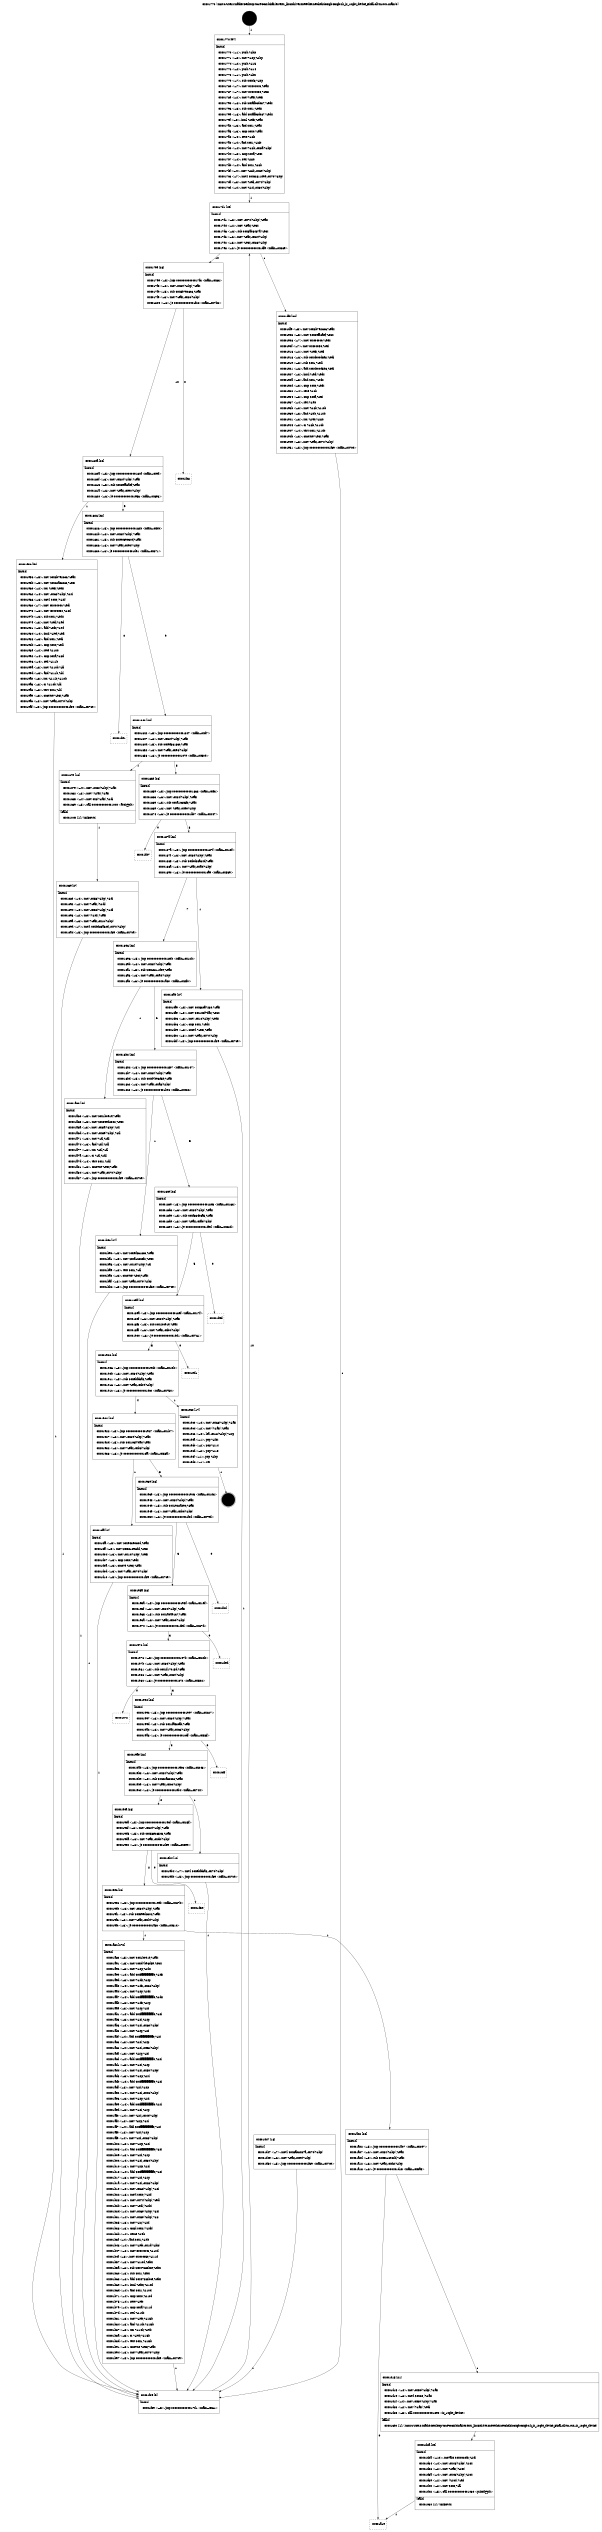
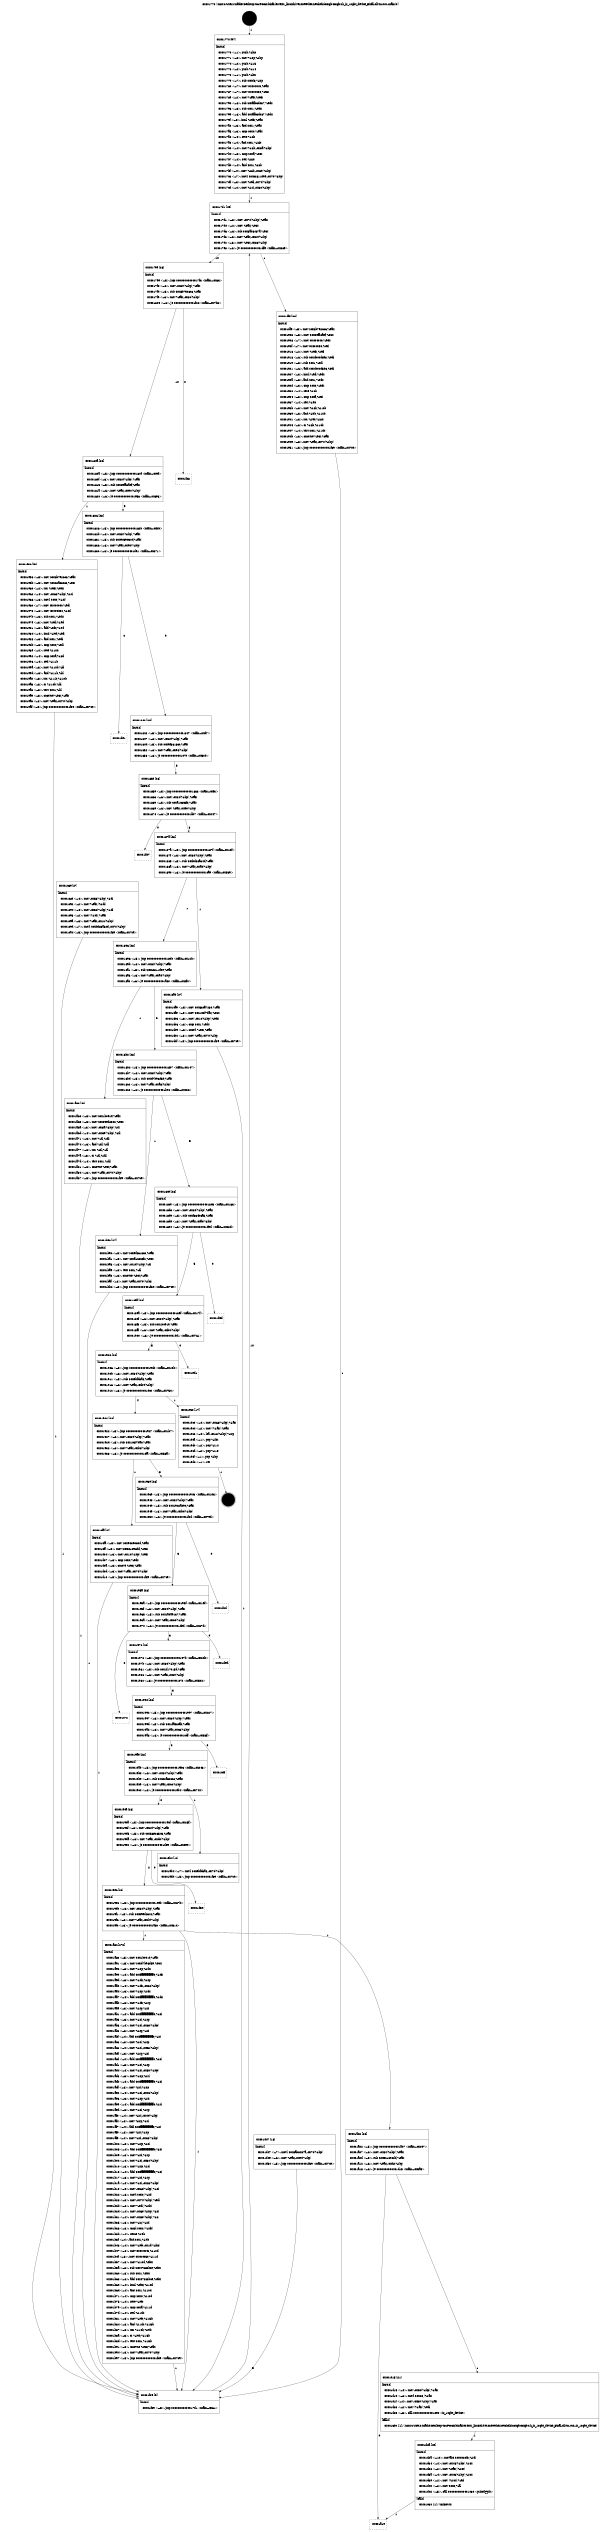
node "0x401c7e [16]": removed
edge "0x401976 [28]" -> "0x401c72": now "0x40195a [28]" -> "0x401c72"
edge "0x401eb4 [12]" -> "0x401f39 [5]": now "0x4019e6 [28]" -> "0x401f39 [5]"
edge "0x401d47 [18]" -> "0x401f39 [5]": label " 1" -> " 5"
